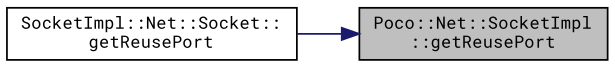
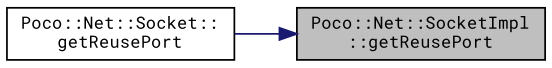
node "SocketImpl::Net::Socket:: getReusePort": label "SocketImpl::Net::Socket:: getReusePort" -> "Poco::Net::Socket:: getReusePort"
